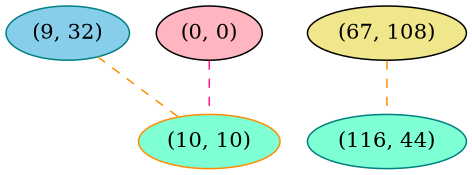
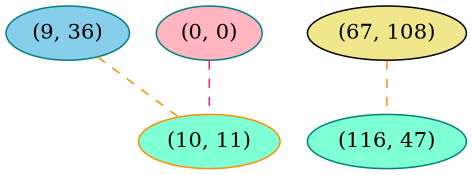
node "(9, 32)": label "(9, 32)" -> "(9, 36)"
node "(0, 0)": color black -> teal
node "(10, 10)": label "(10, 10)" -> "(10, 11)"
node "(116, 44)": label "(116, 44)" -> "(116, 47)"
